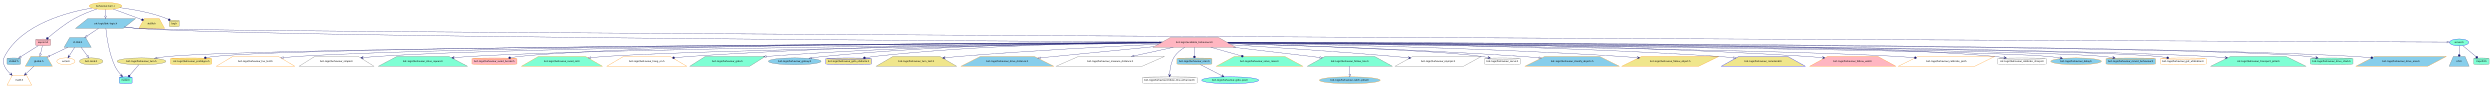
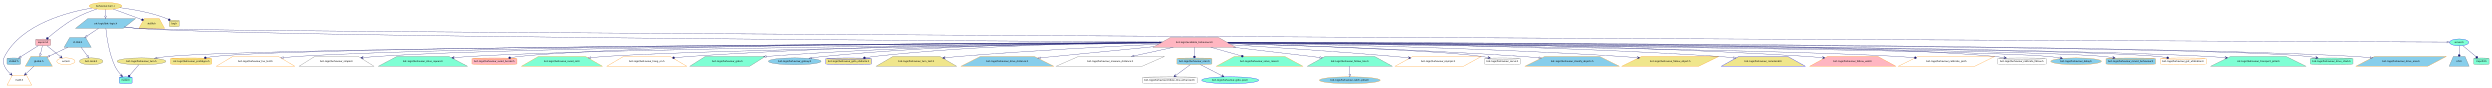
edge "bot-logic/available_behaviours.h" -> "bot-logic/behaviour_drive_area.h": arrowhead dot -> onormal
edge "ct-Bot.h" -> "avr/io.h": now "eeprom.h" -> "avr/io.h"
edge "bot-logic/available_behaviours.h" -> "bot-logic/behaviour_follow_line_enhanced.h": now "bot-logic/behaviour_scan.h" -> "bot-logic/behaviour_follow_line_enhanced.h"
node "bot-logic/behaviour_olympic.h": color gray40 -> darkorange
node "bot-logic/behaviour_calibrate_sharps.h": label "bot-logic/behaviour_calibrate_sharps.h" -> "bot-logic/behaviour_calibrate_follow.h"
